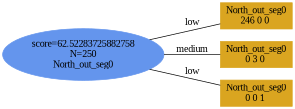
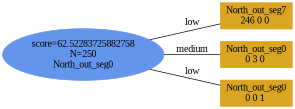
node "North_out_seg0 246 0 0": label "North_out_seg0 246 0 0" -> "North_out_seg7 246 0 0"
